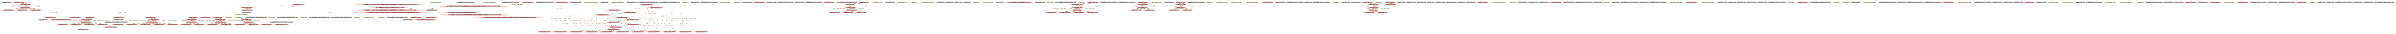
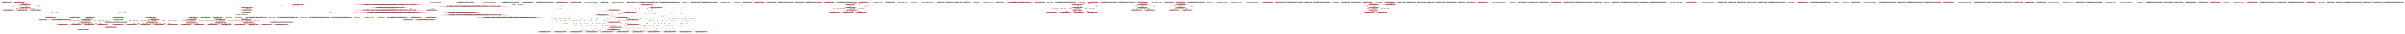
node "br label %for.inc96, !dbg !1492": added
